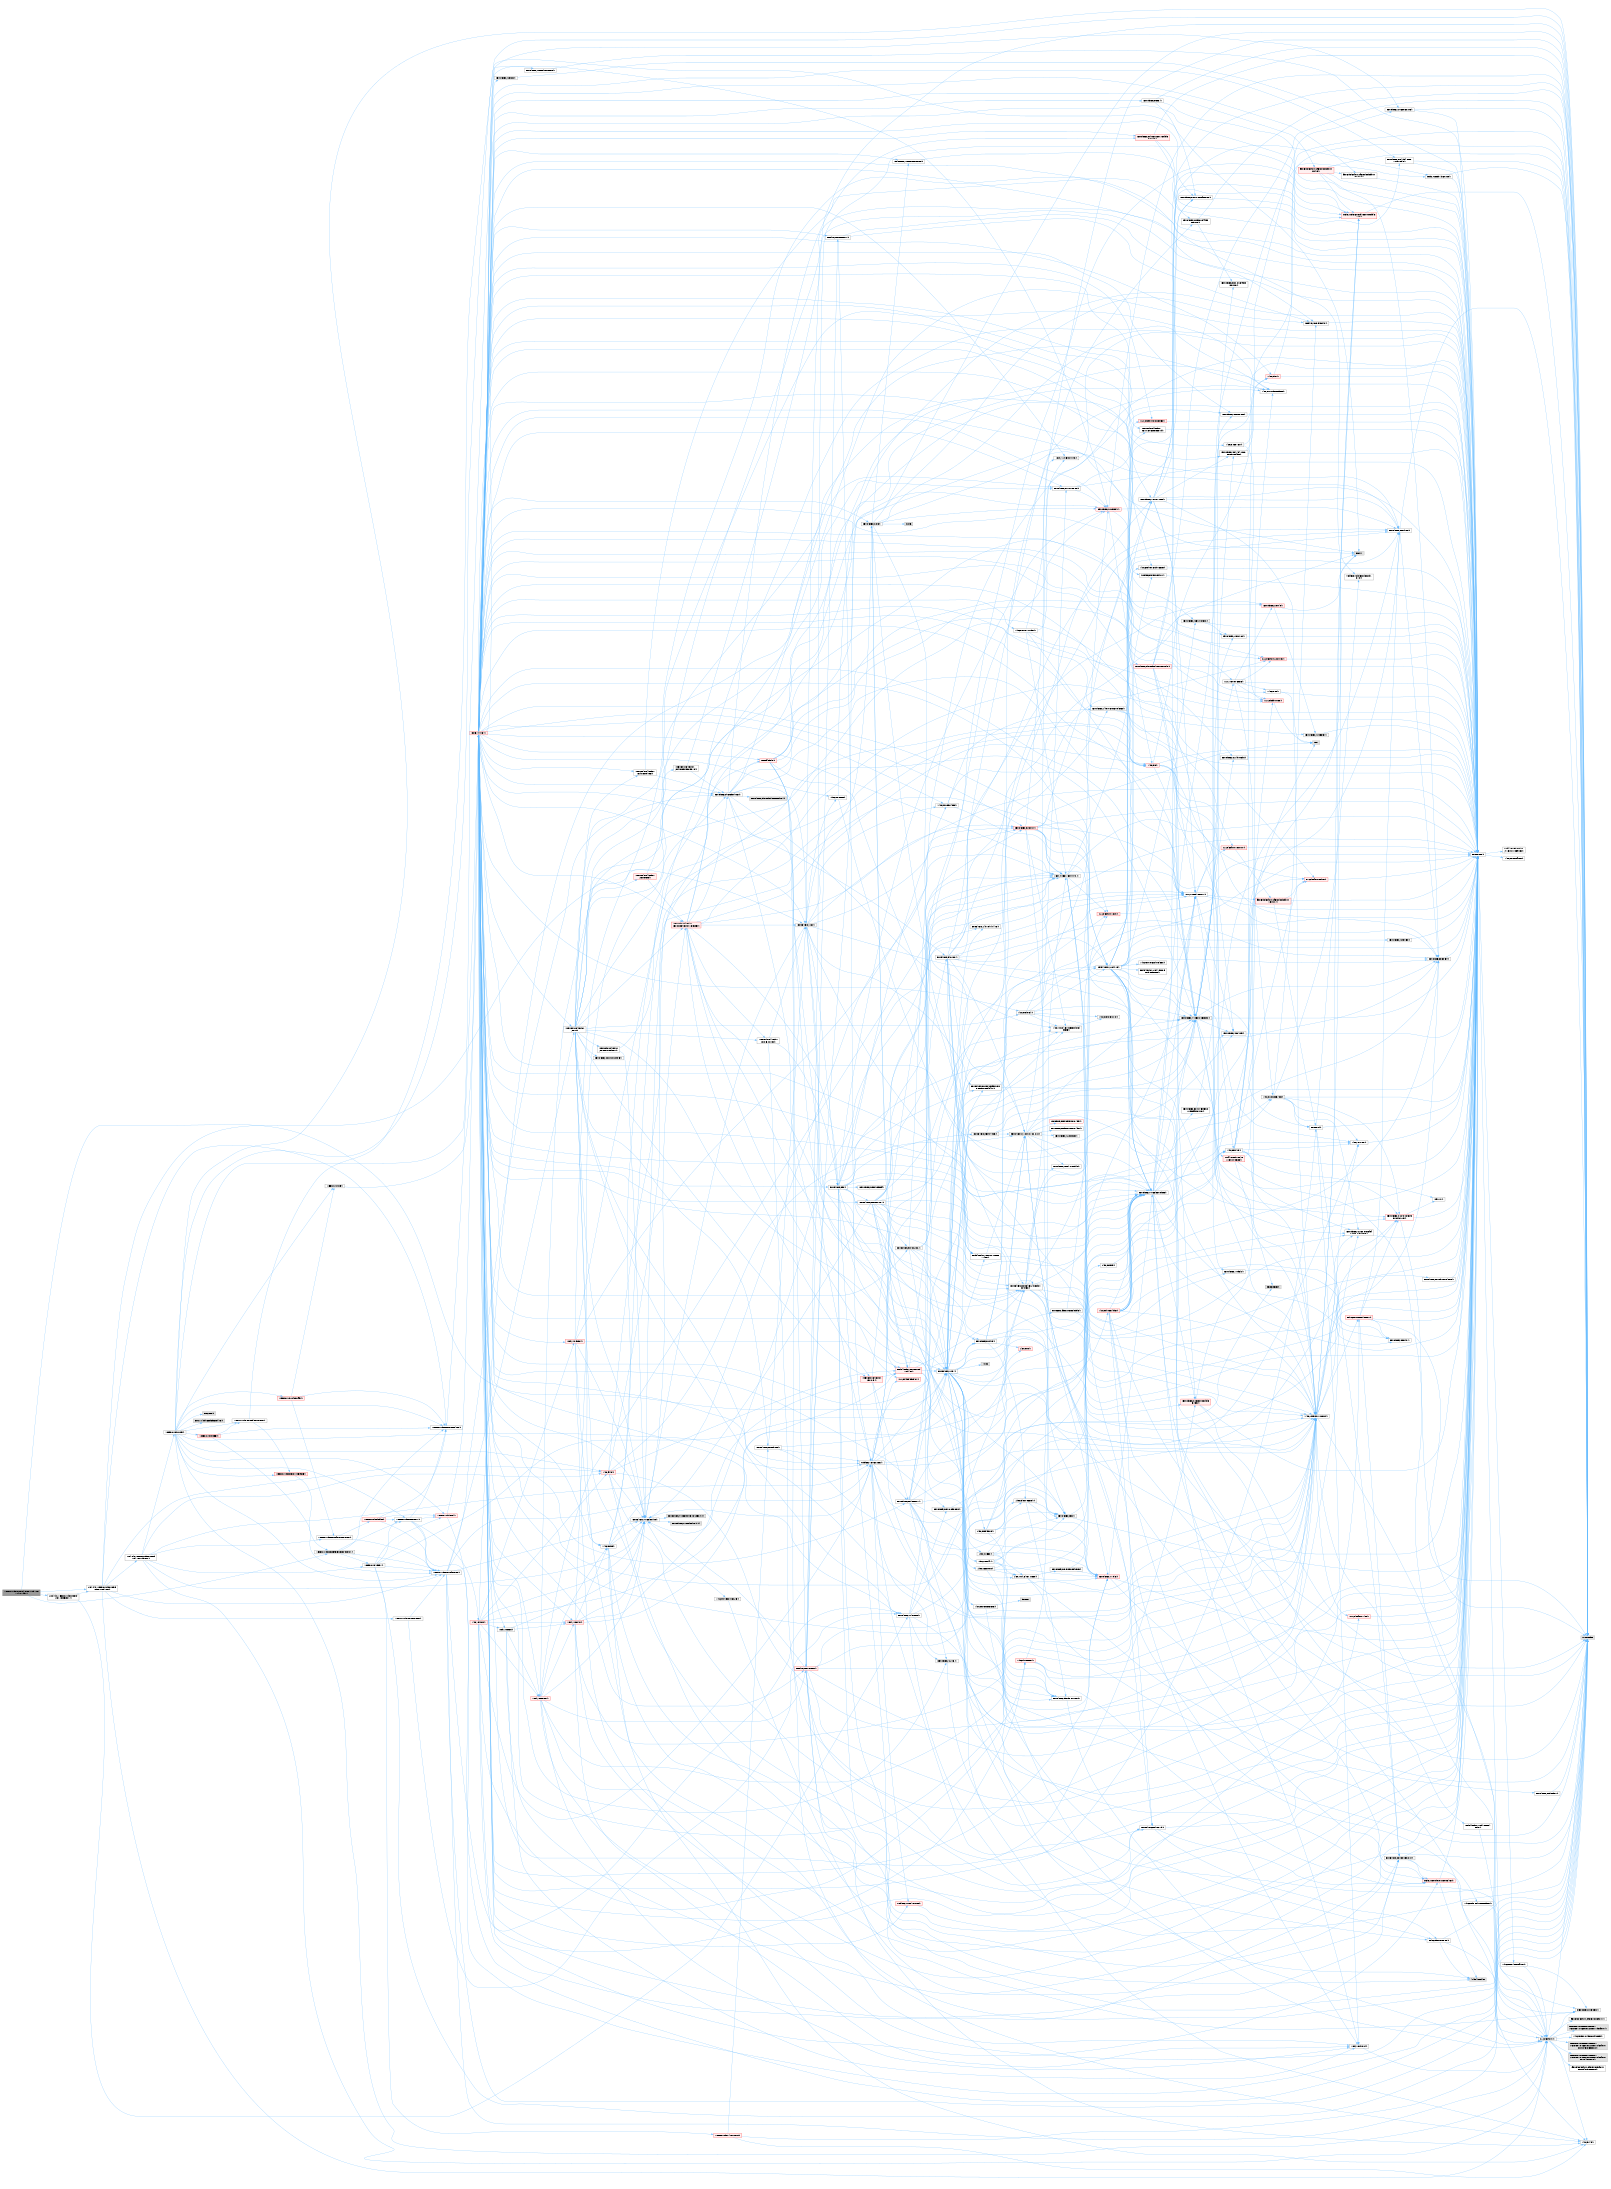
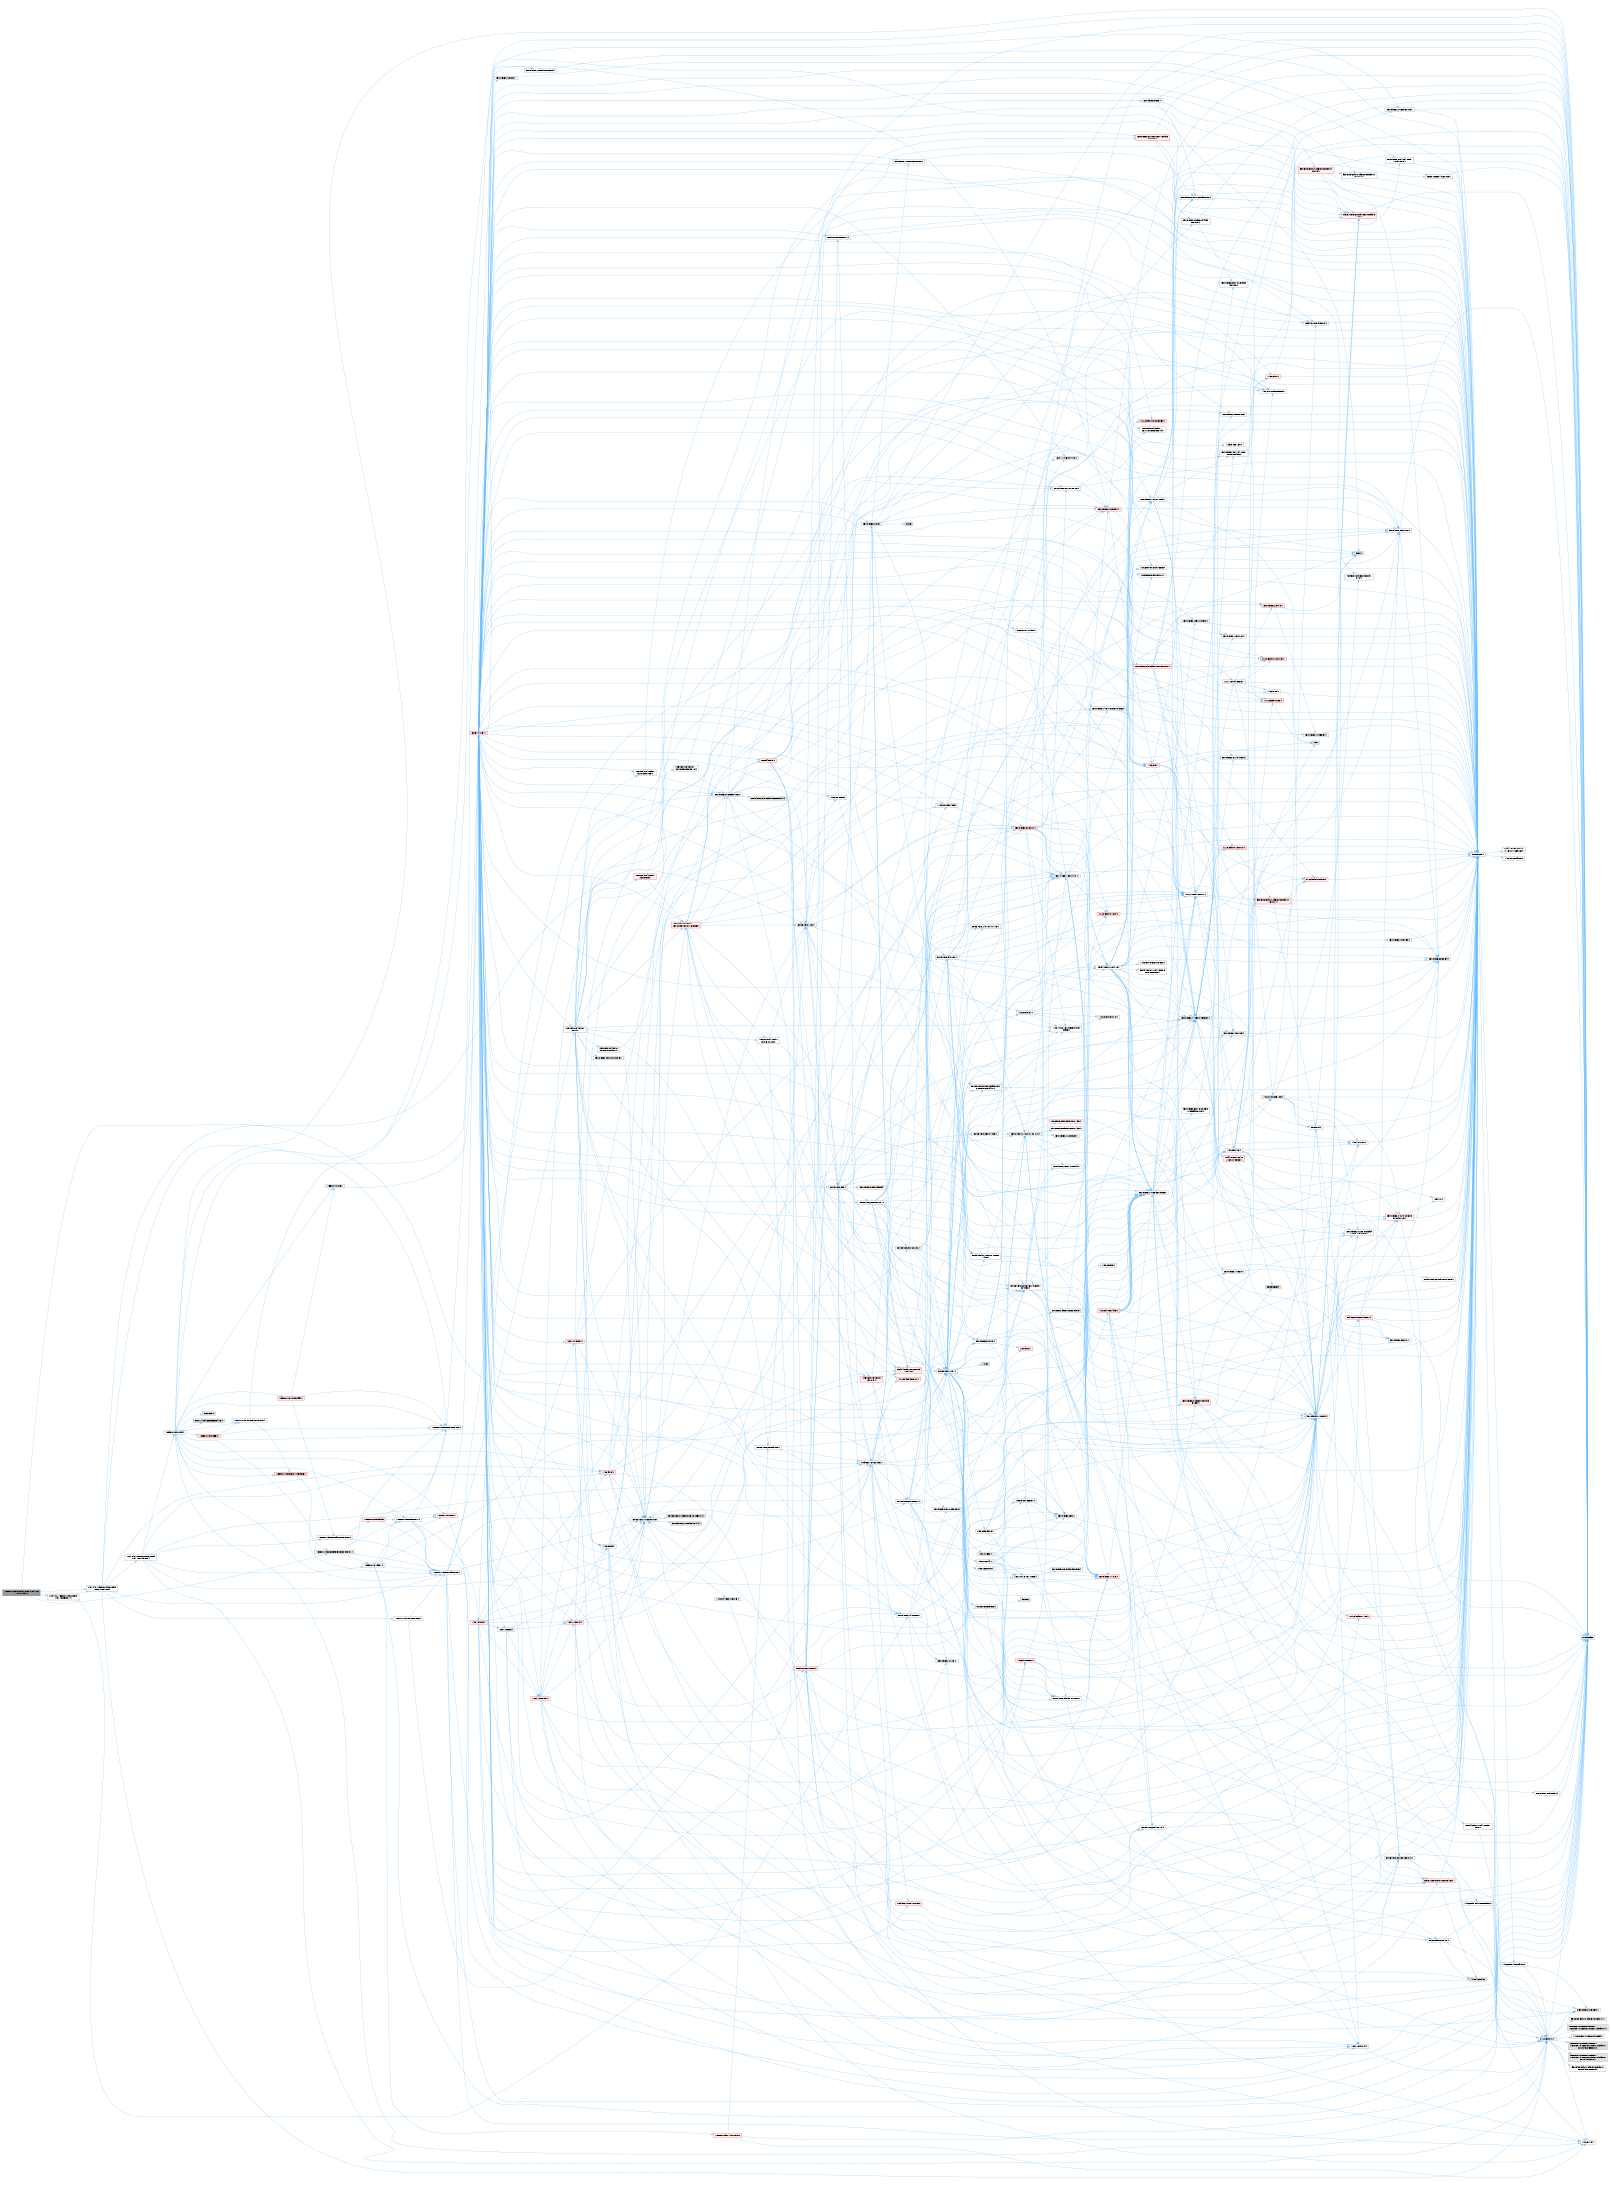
node "Templates/CompilerSetup AndRefsFromTo.h": label "Templates/CompilerSetup AndRefsFromTo.h" -> "Templates/CopyQualifiers AndRefsFromTo.h"
